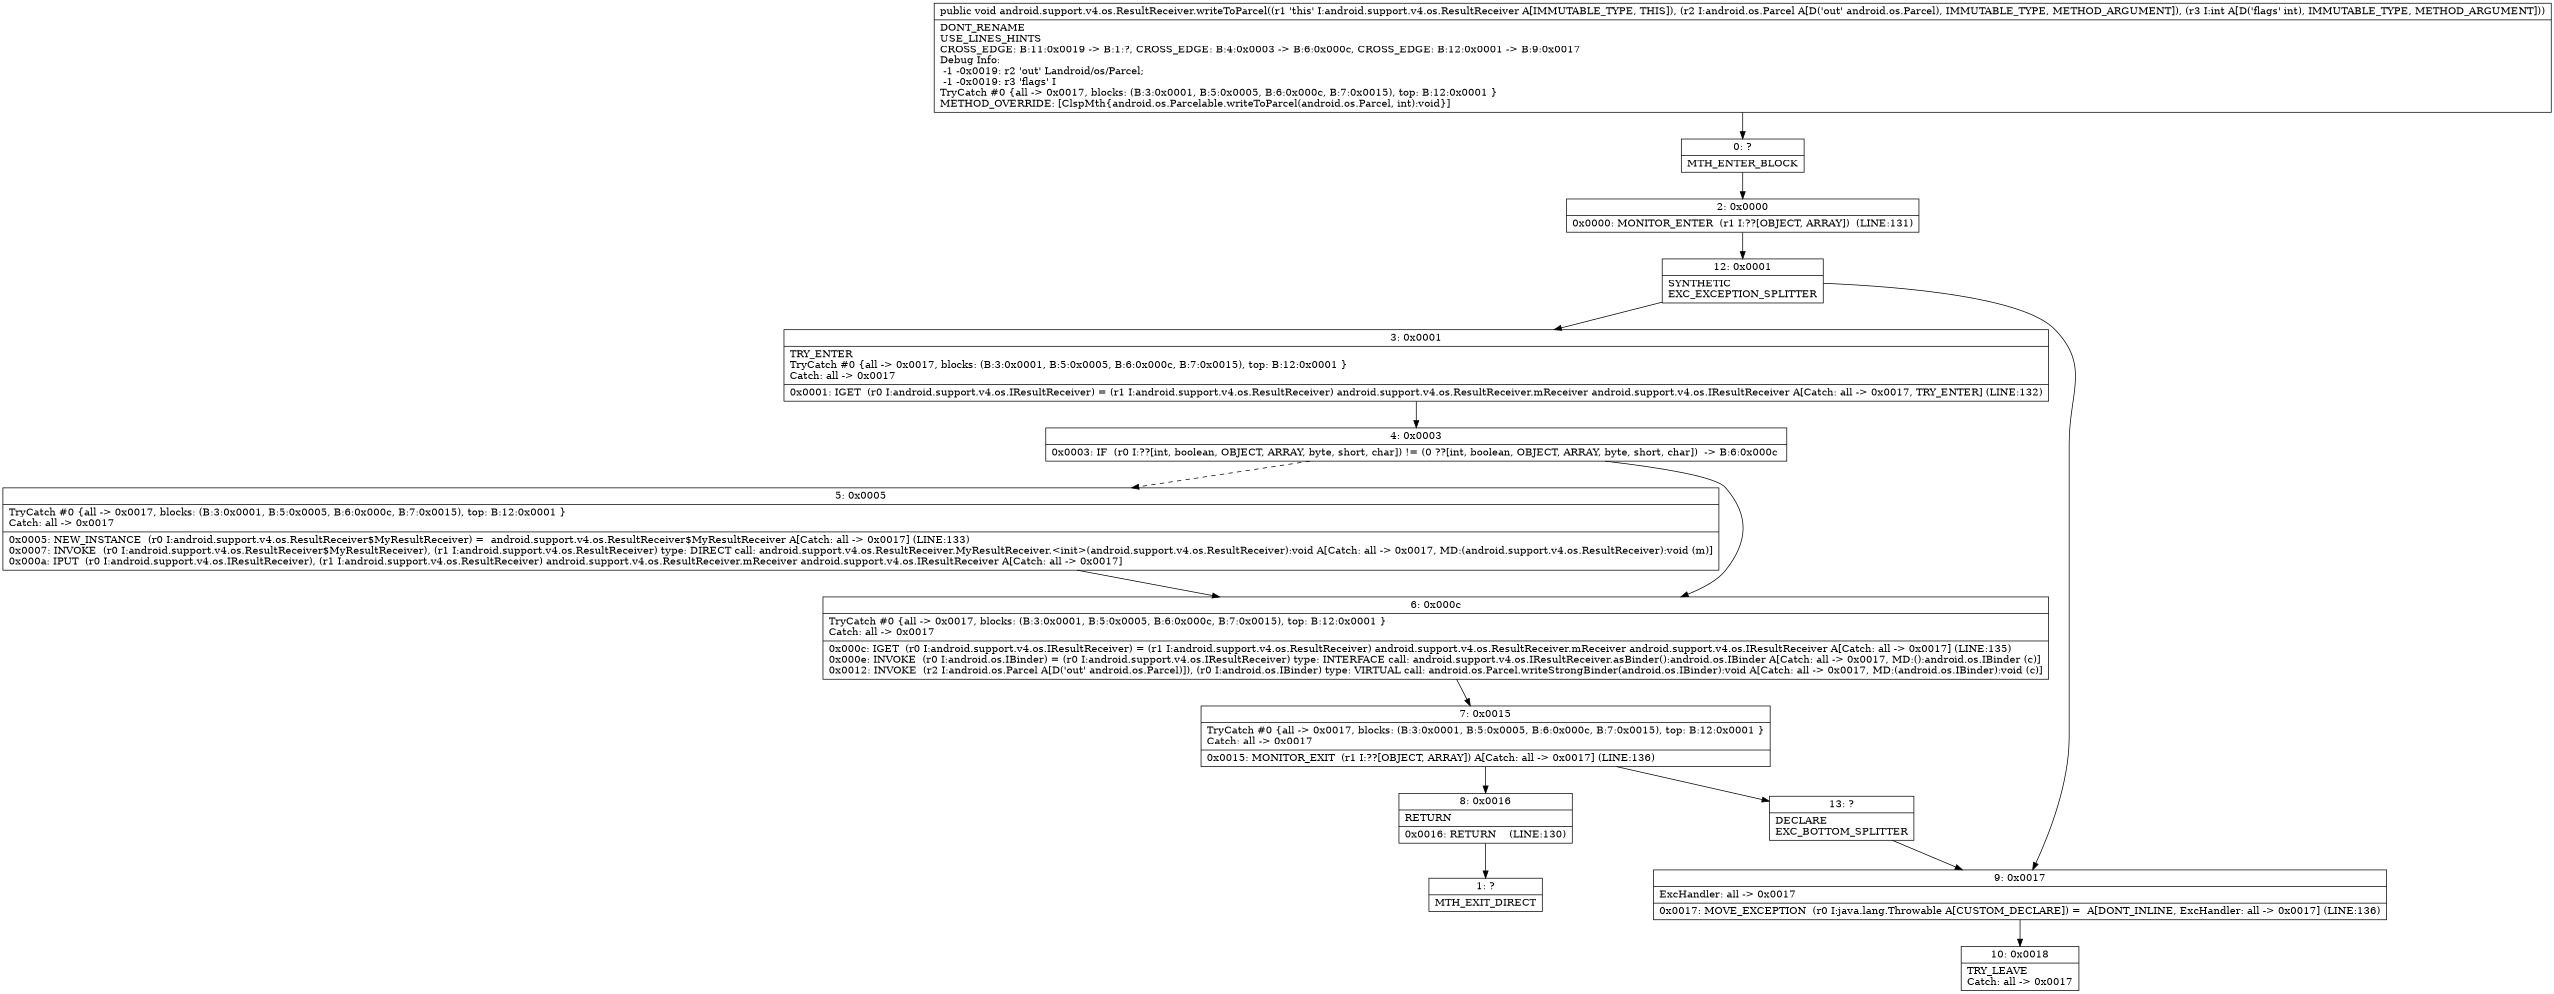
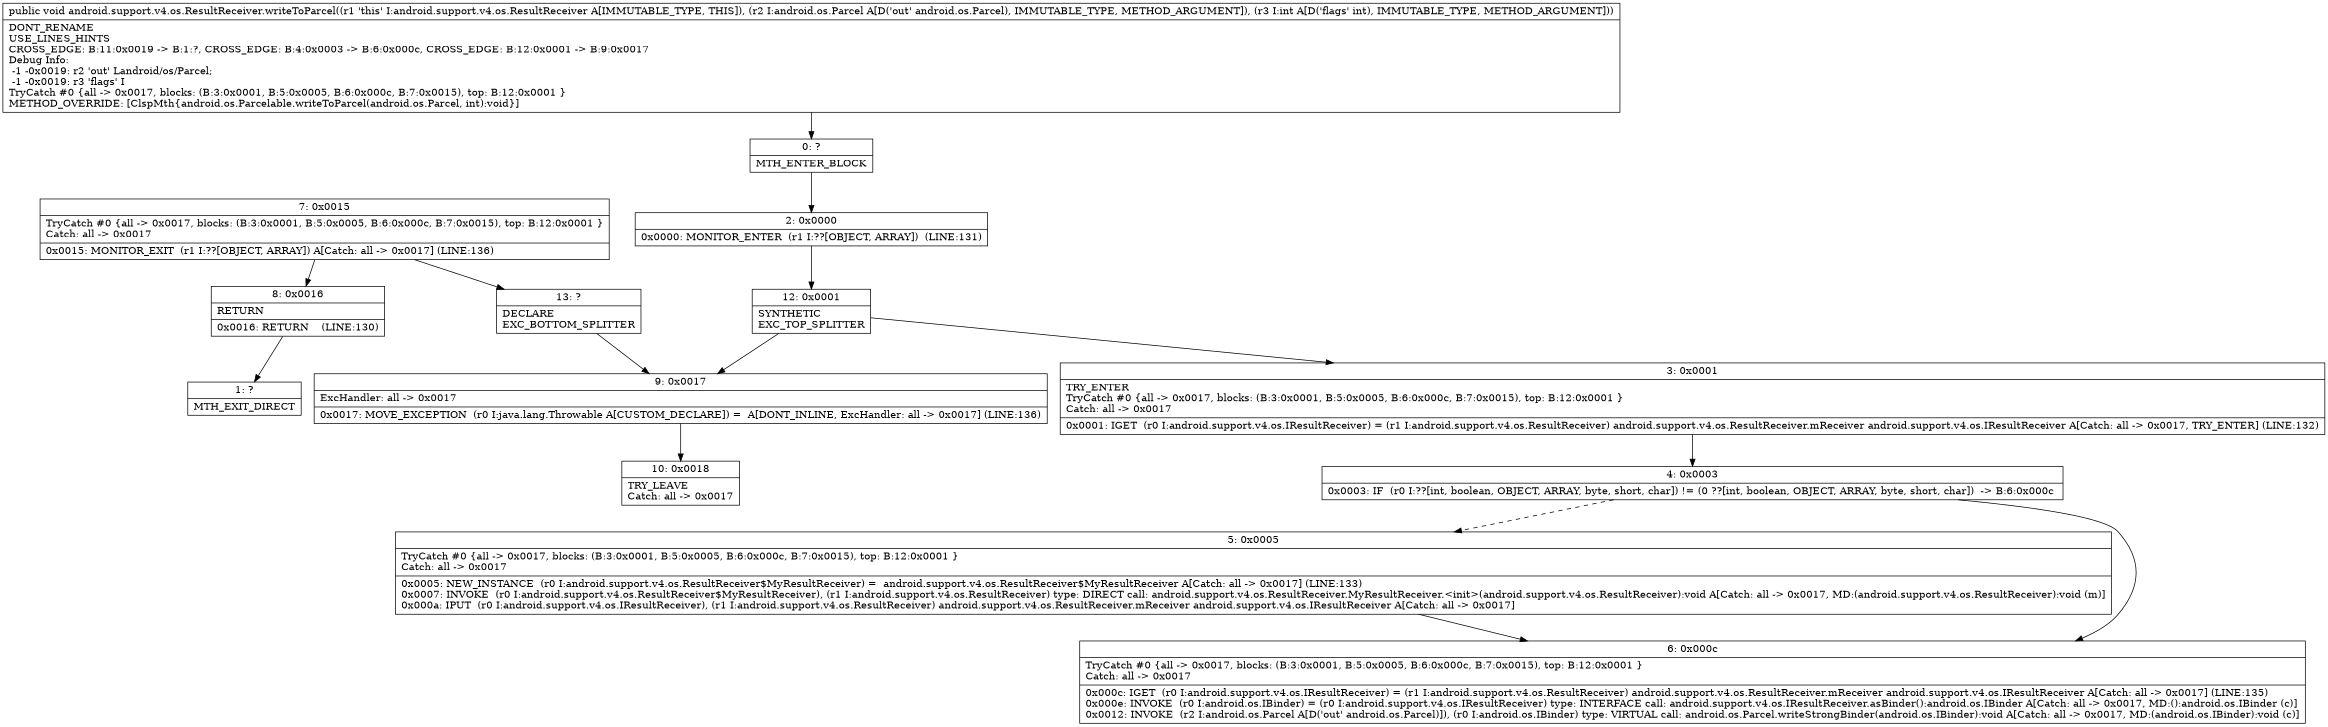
node "12: 0x0001": text "EXC_EXCEPTION_SPLITTER" -> "EXC_TOP_SPLITTER"
edge "6: 0x000c" -> "7: 0x0015": removed
